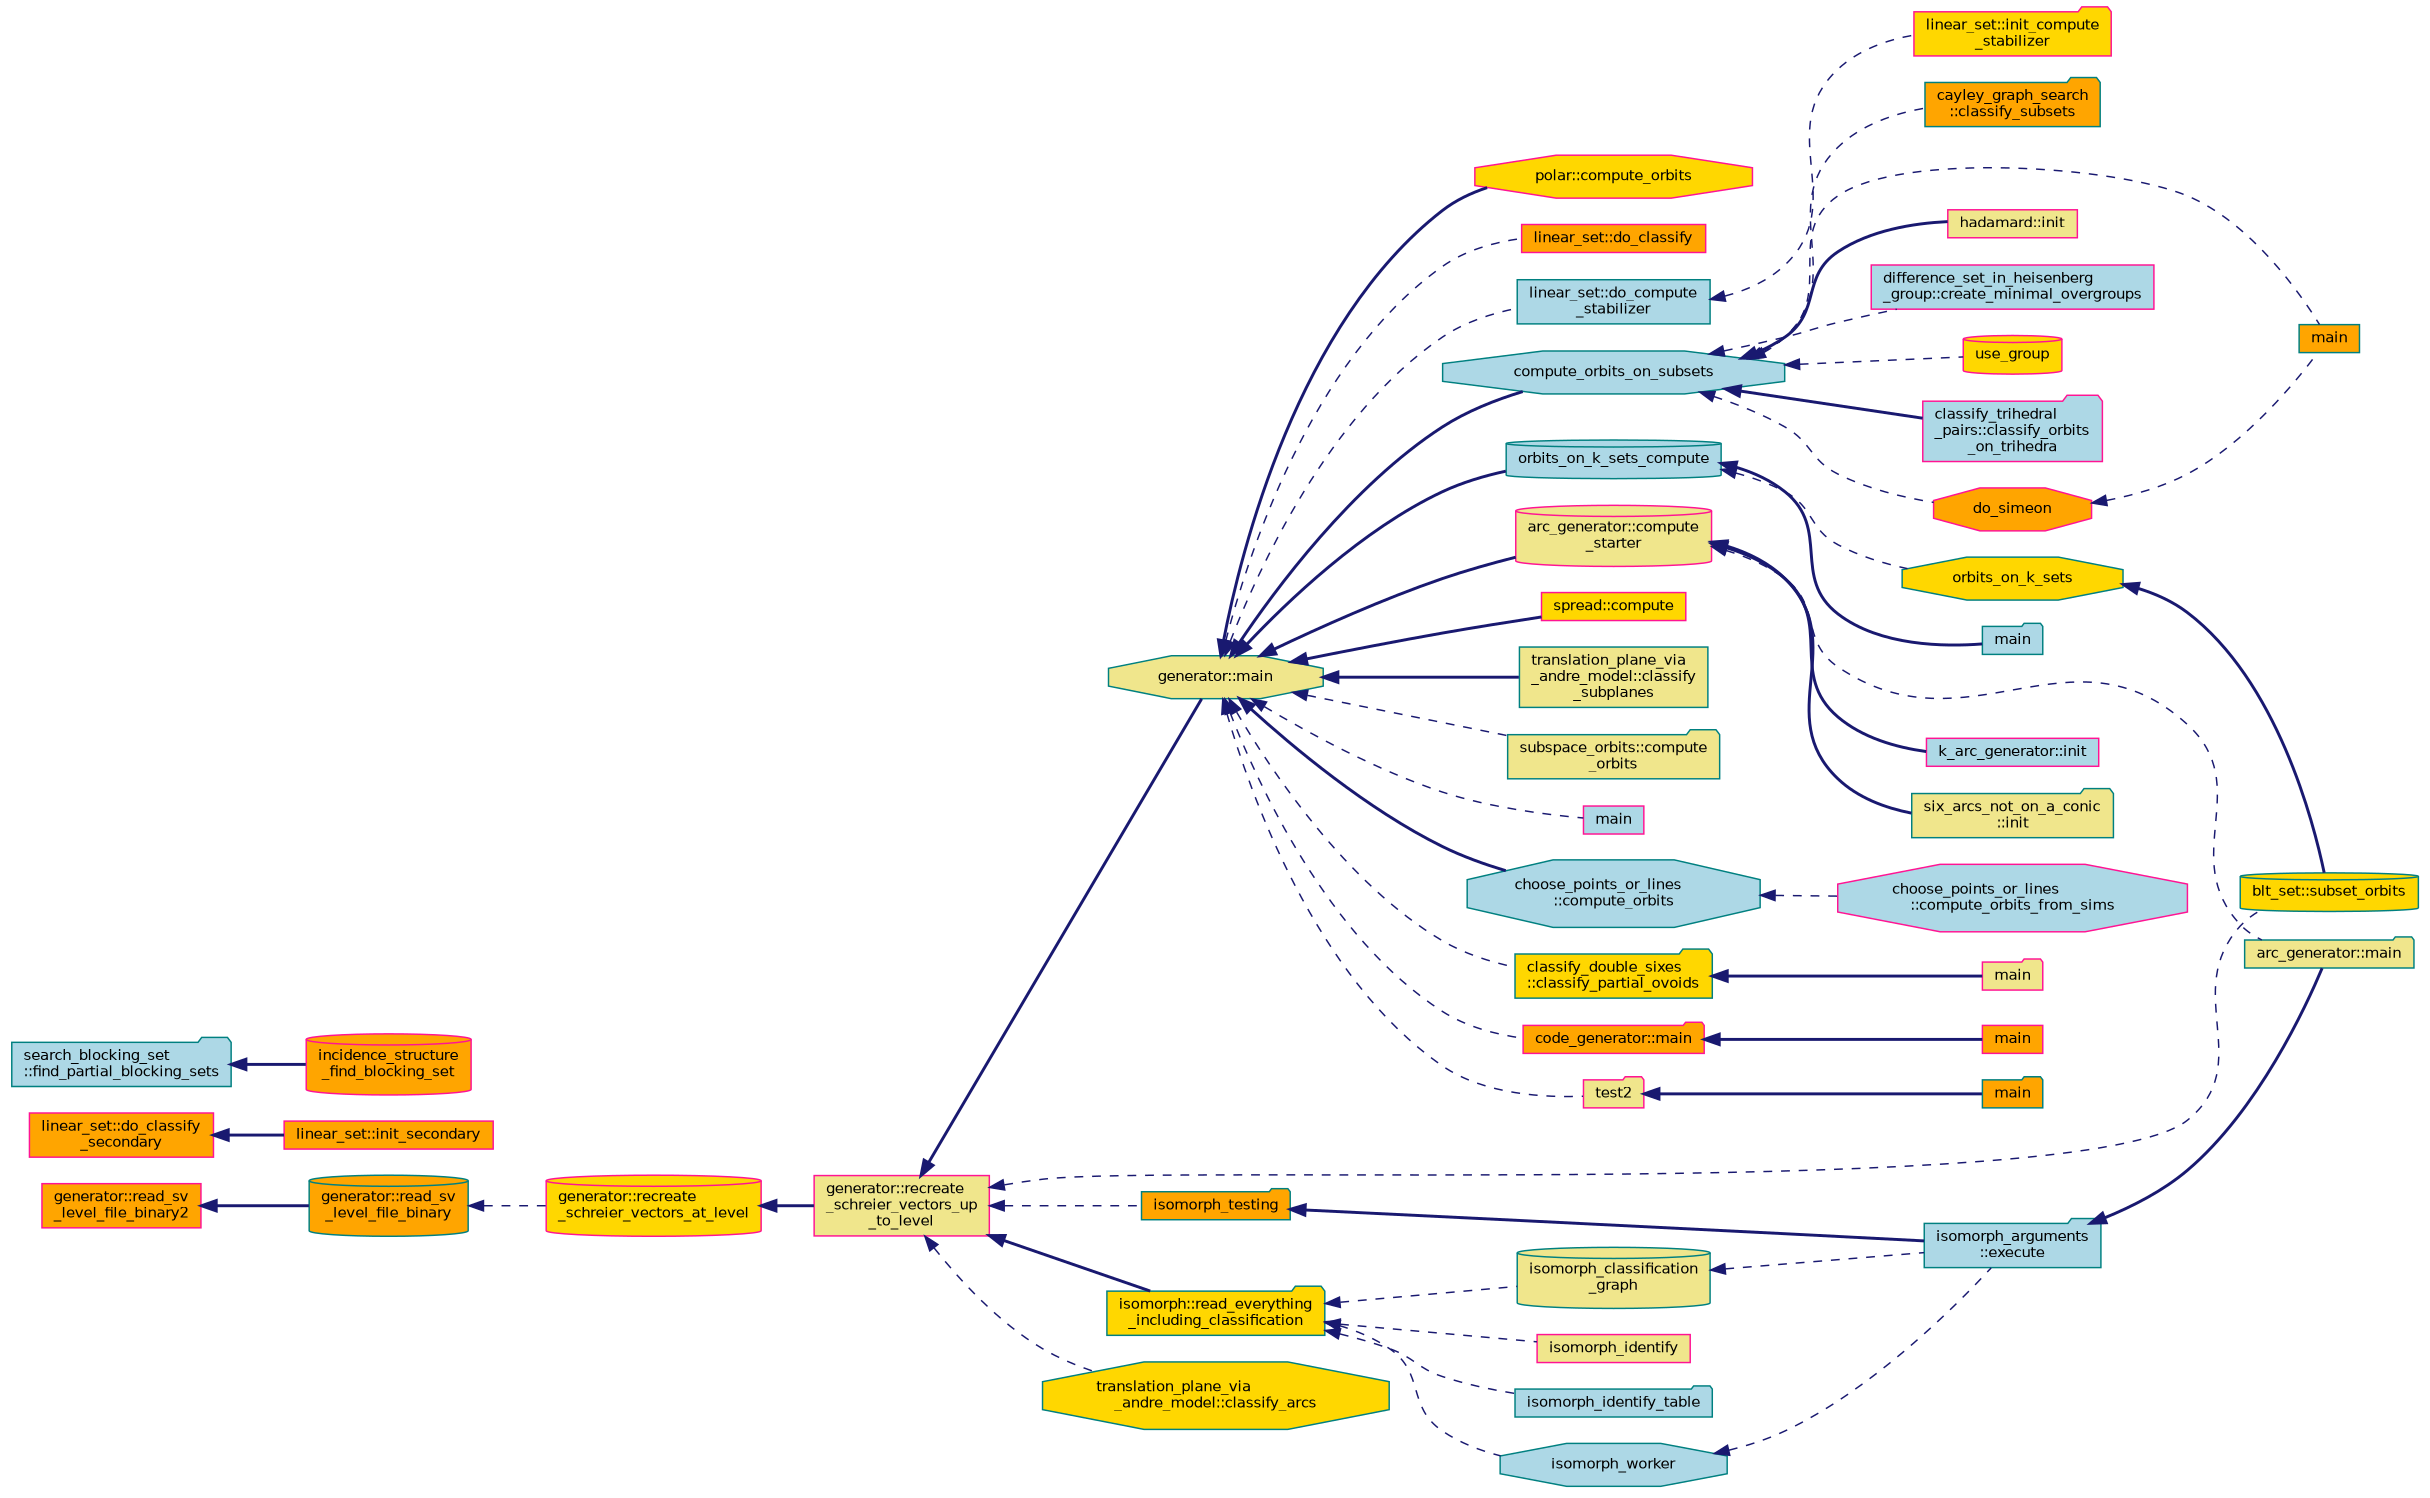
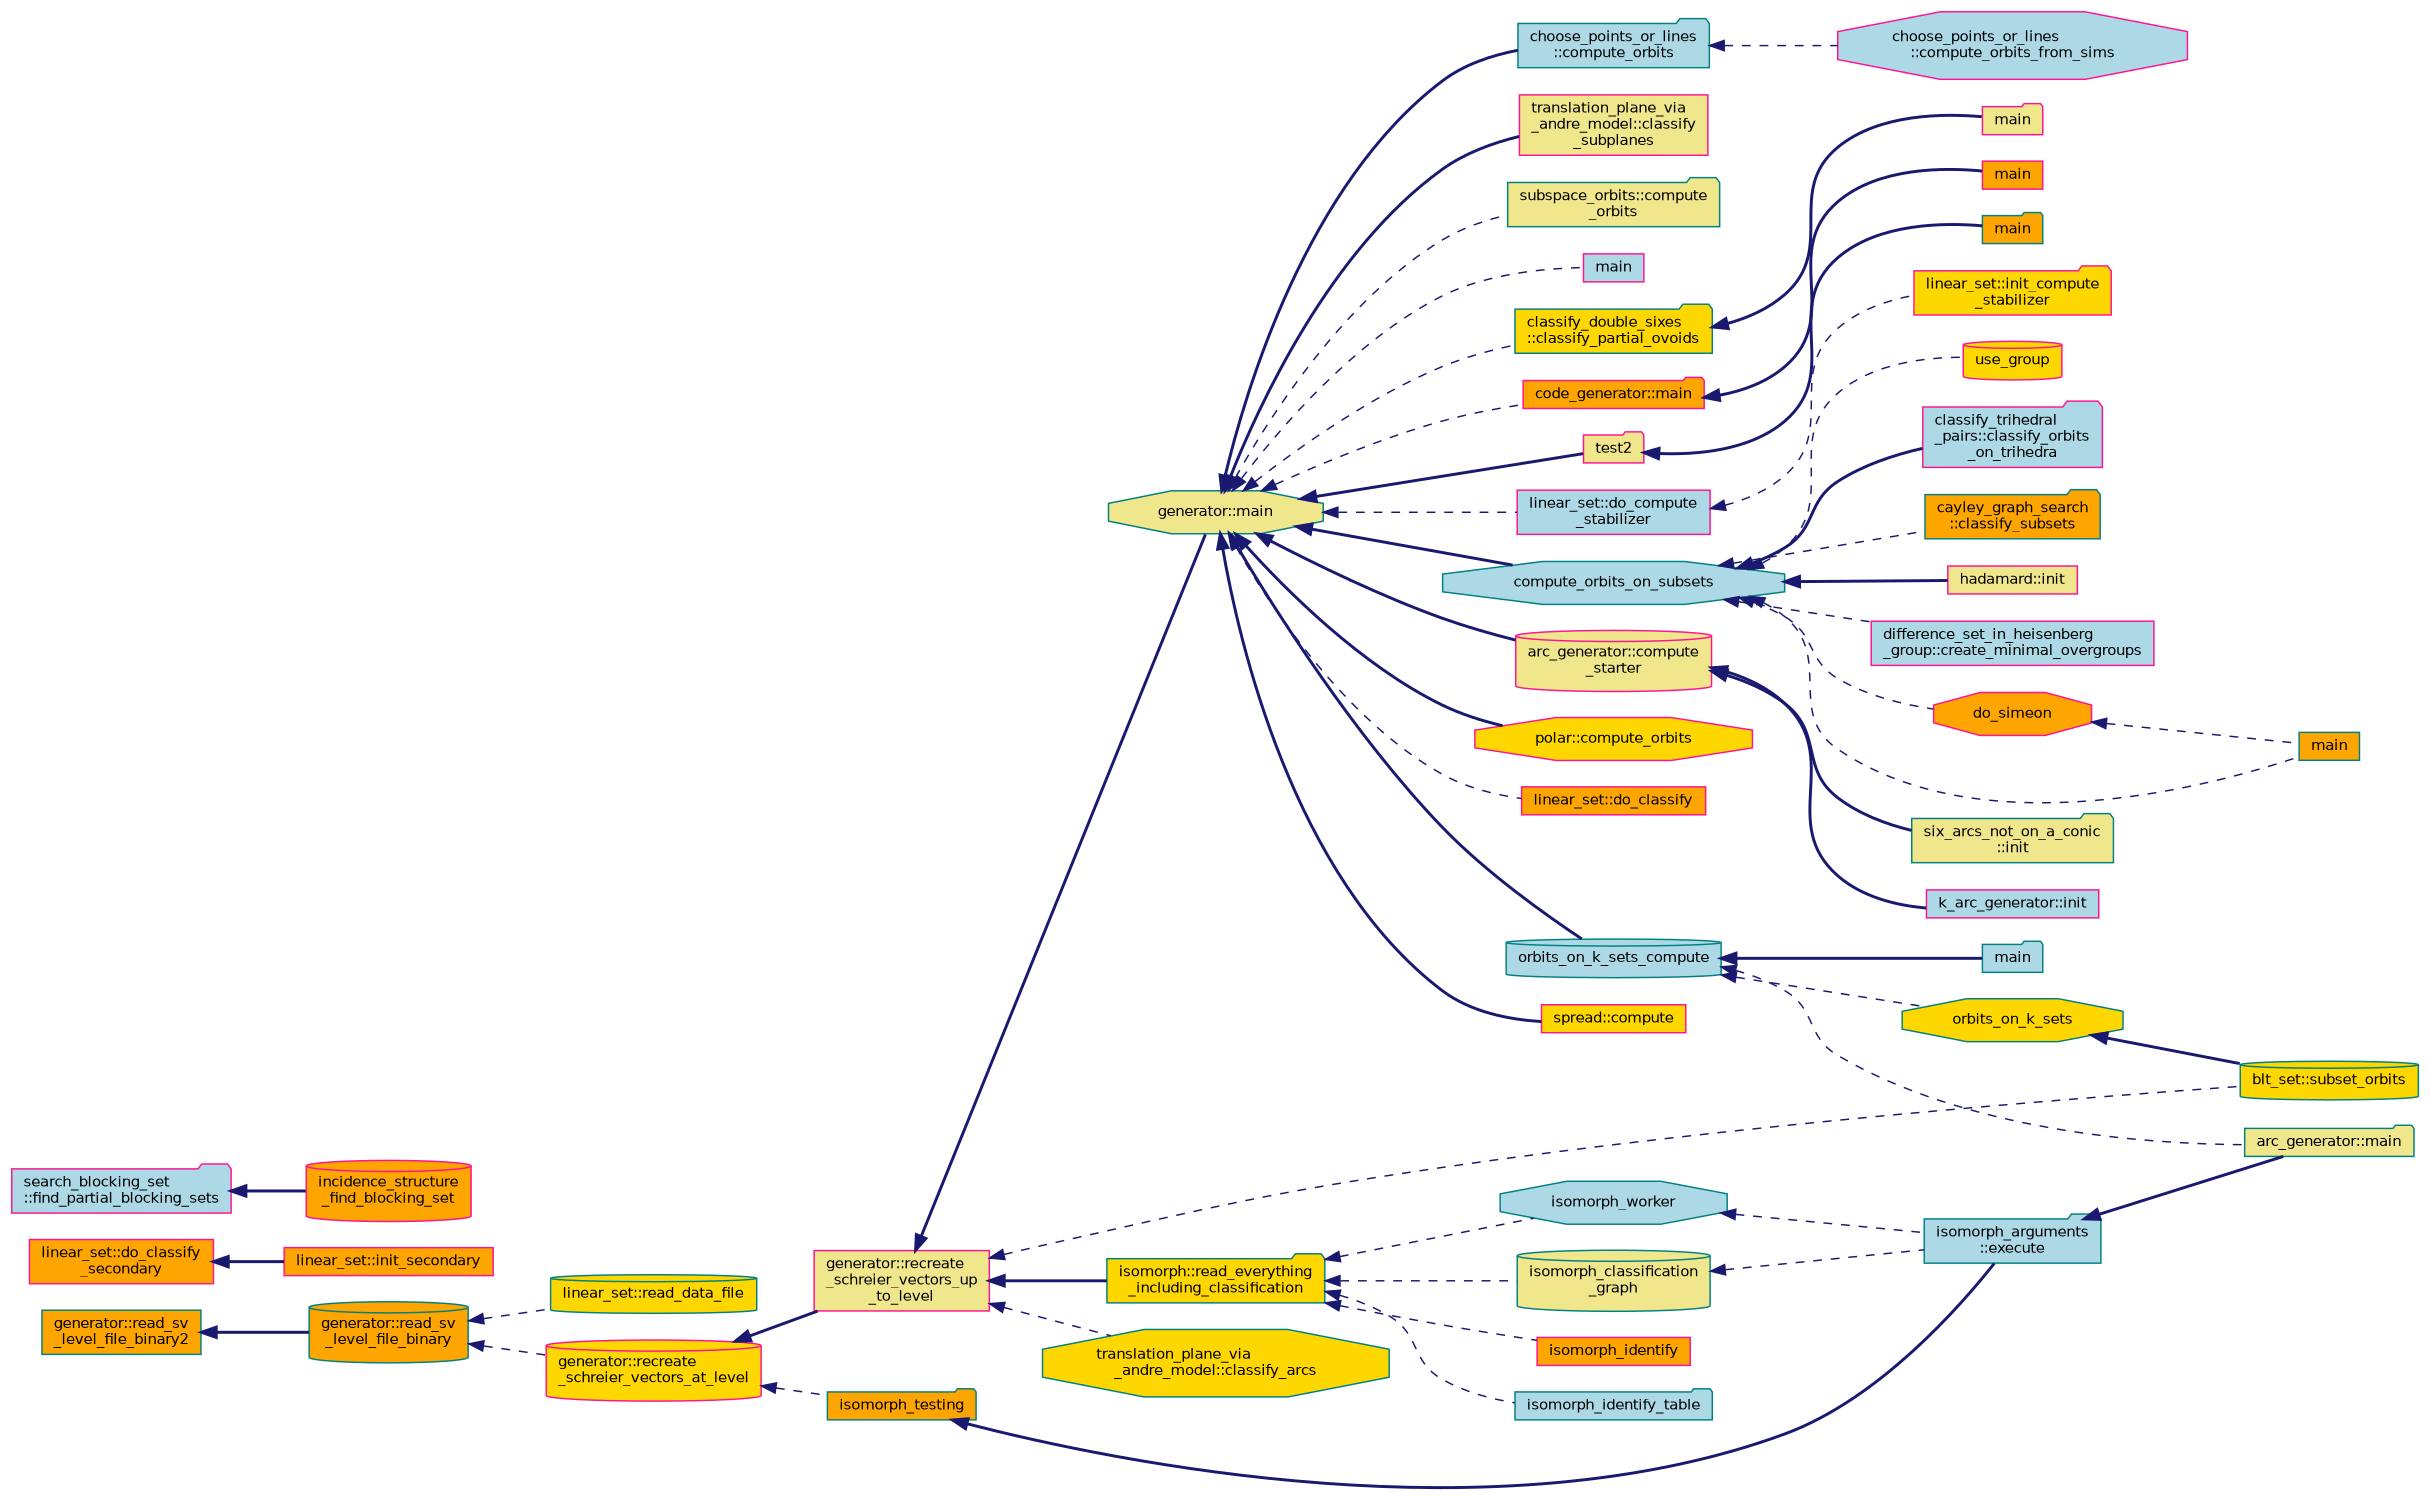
node "linear_set::do_compute _stabilizer": color teal -> deeppink
node "translation_plane_via _andre_model::classify _subplanes": color teal -> deeppink
edge "arc_generator::main" -> "arc_generator::compute _starter": now "arc_generator::main" -> "orbits_on_k_sets_compute"
node "choose_points_or_lines ::compute_orbits": shape octagon -> folder
edge "test2" -> "generator::main": style dashed -> bold
node "search_blocking_set ::find_partial_blocking_sets": color teal -> deeppink
node "generator::read_sv _level_file_binary2": color deeppink -> teal
edge "isomorph_testing" -> "generator::recreate _schreier_vectors_up _to_level": now "isomorph_testing" -> "generator::recreate _schreier_vectors_at_level"
node "linear_set::read_data_file": added
node "isomorph_identify": fillcolor khaki -> orange
